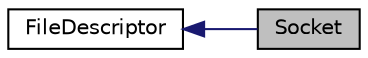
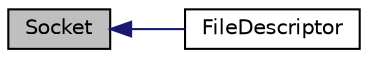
edge "Socket" -> "FileDescriptor": reversed
